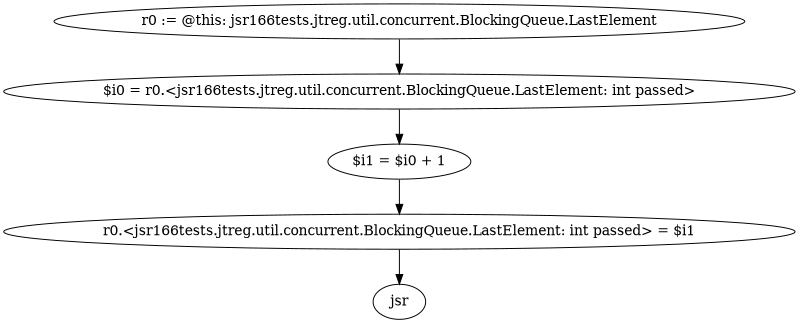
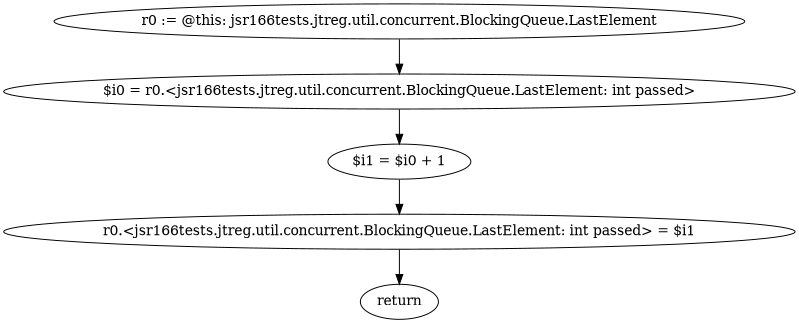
node "jsr": label "jsr" -> "return"
